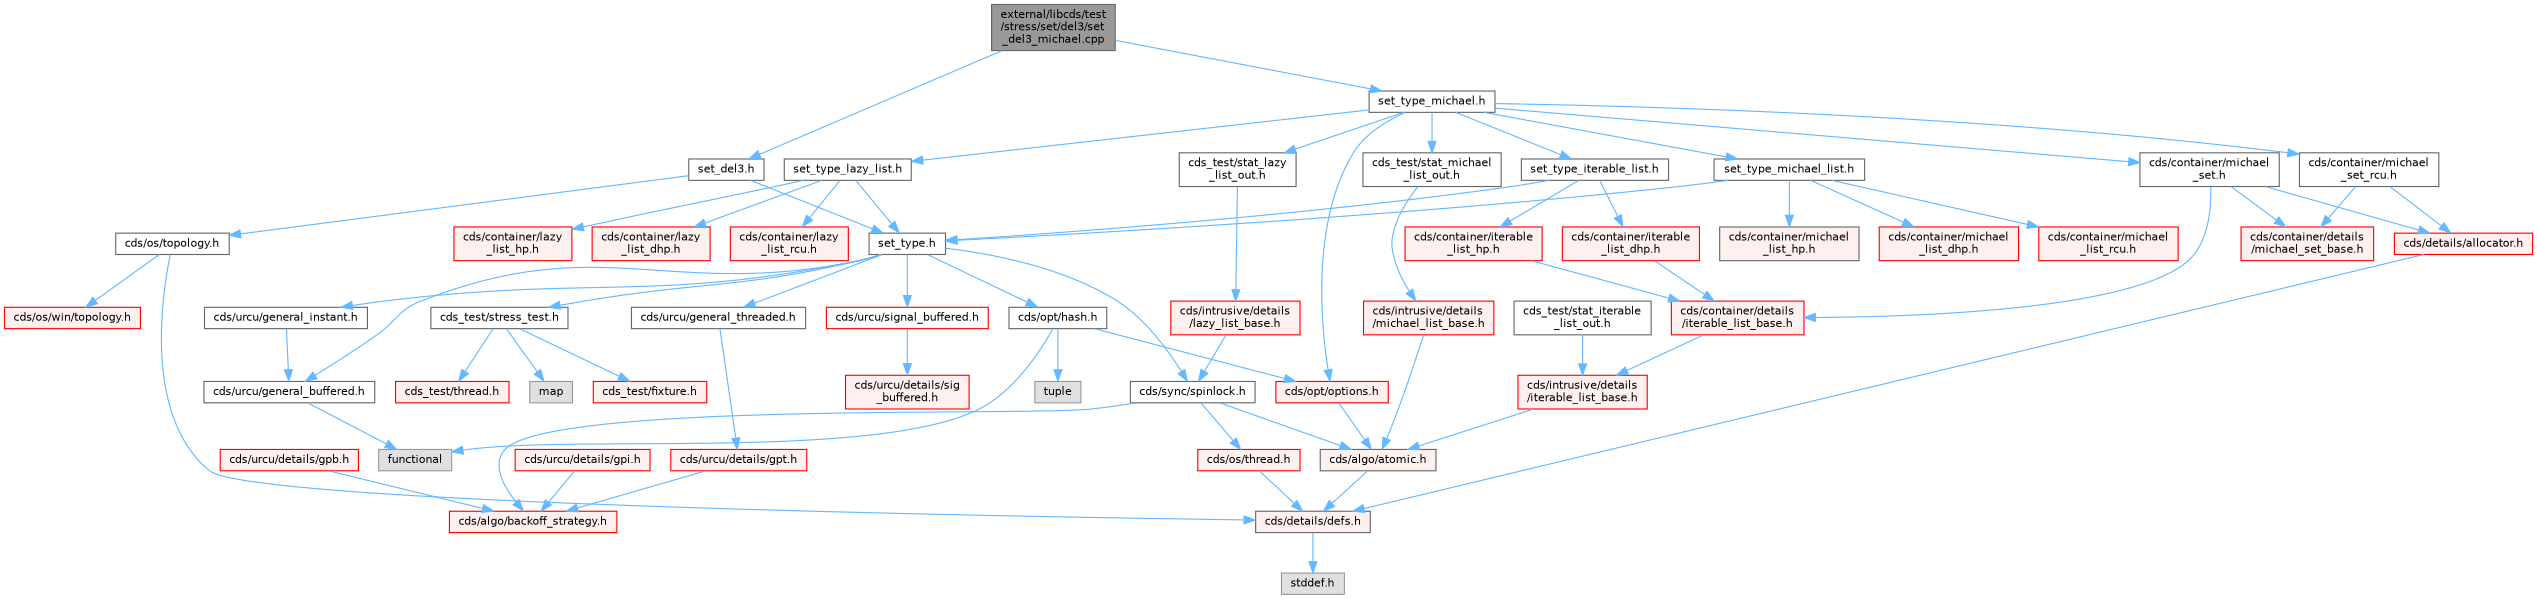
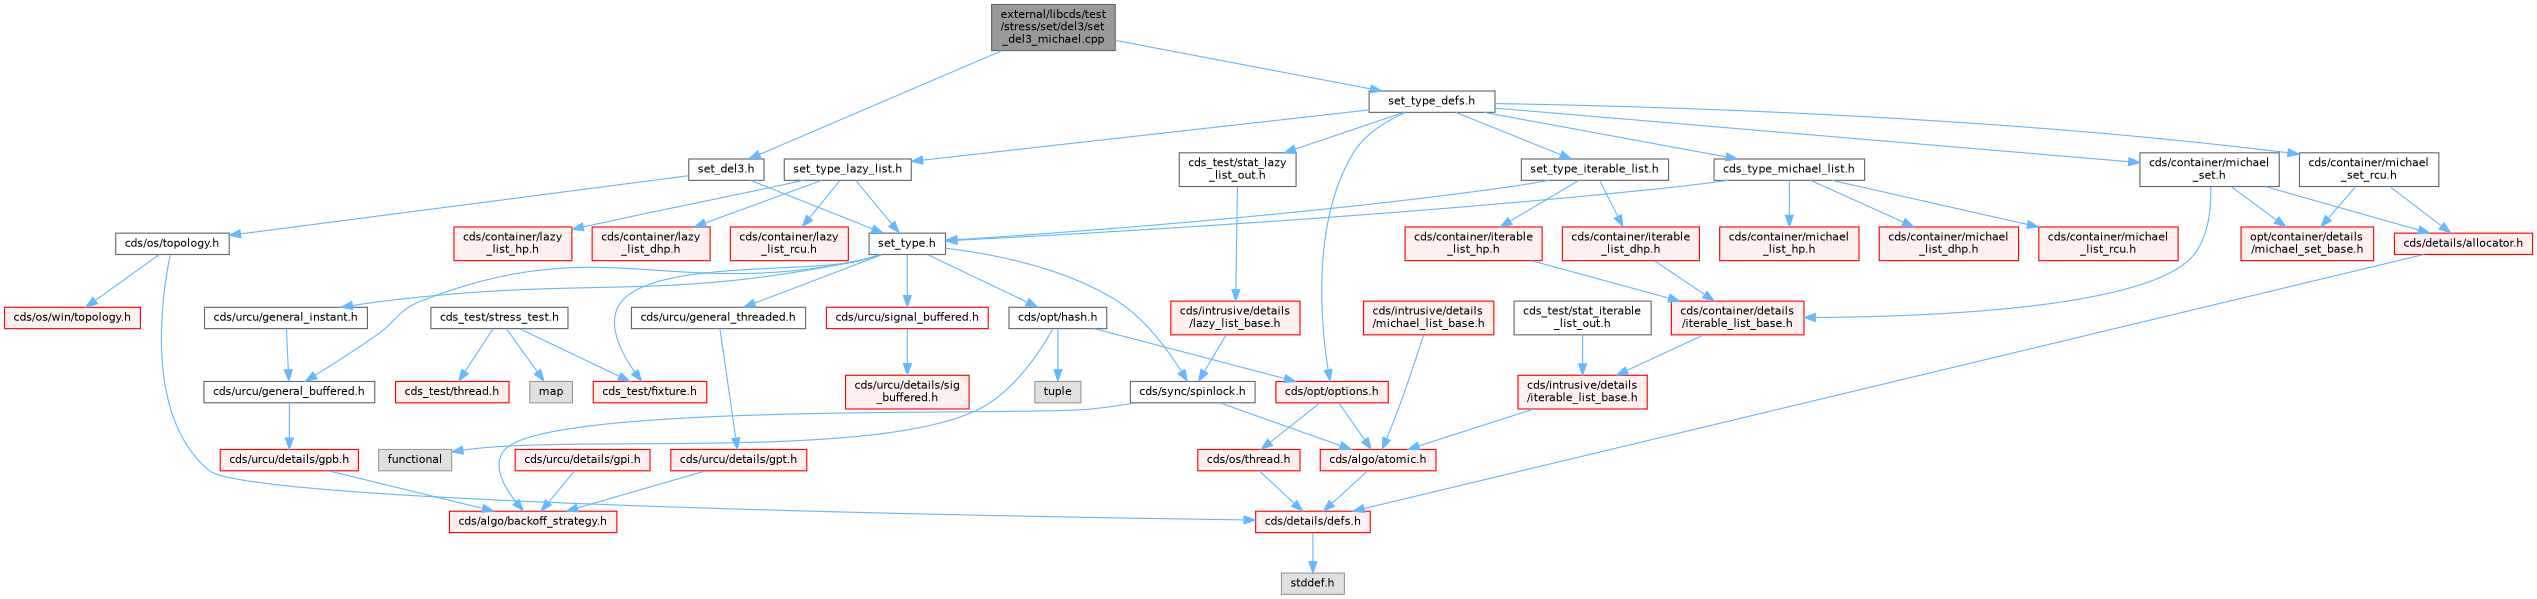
node "set_type_michael.h": label "set_type_michael.h" -> "set_type_defs.h"
node "cds_test/stat_michael _list_out.h": removed
node "set_type_michael_list.h": label "set_type_michael_list.h" -> "cds_type_michael_list.h"
node "cds/container/michael _list_hp.h": color grey40 -> red
node "cds/container/details /michael_set_base.h": label "cds/container/details /michael_set_base.h" -> "opt/container/details /michael_set_base.h"
edge "set_type.h" -> "cds_test/stress_test.h": now "set_type.h" -> "cds_test/fixture.h"
edge "cds/sync/spinlock.h" -> "cds/os/thread.h": now "cds/opt/options.h" -> "cds/os/thread.h"
edge "cds/urcu/general_buffered.h" -> "functional": now "cds/urcu/general_buffered.h" -> "cds/urcu/details/gpb.h"
node "cds/algo/atomic.h": color grey40 -> red
node "cds/details/defs.h": color grey40 -> red
